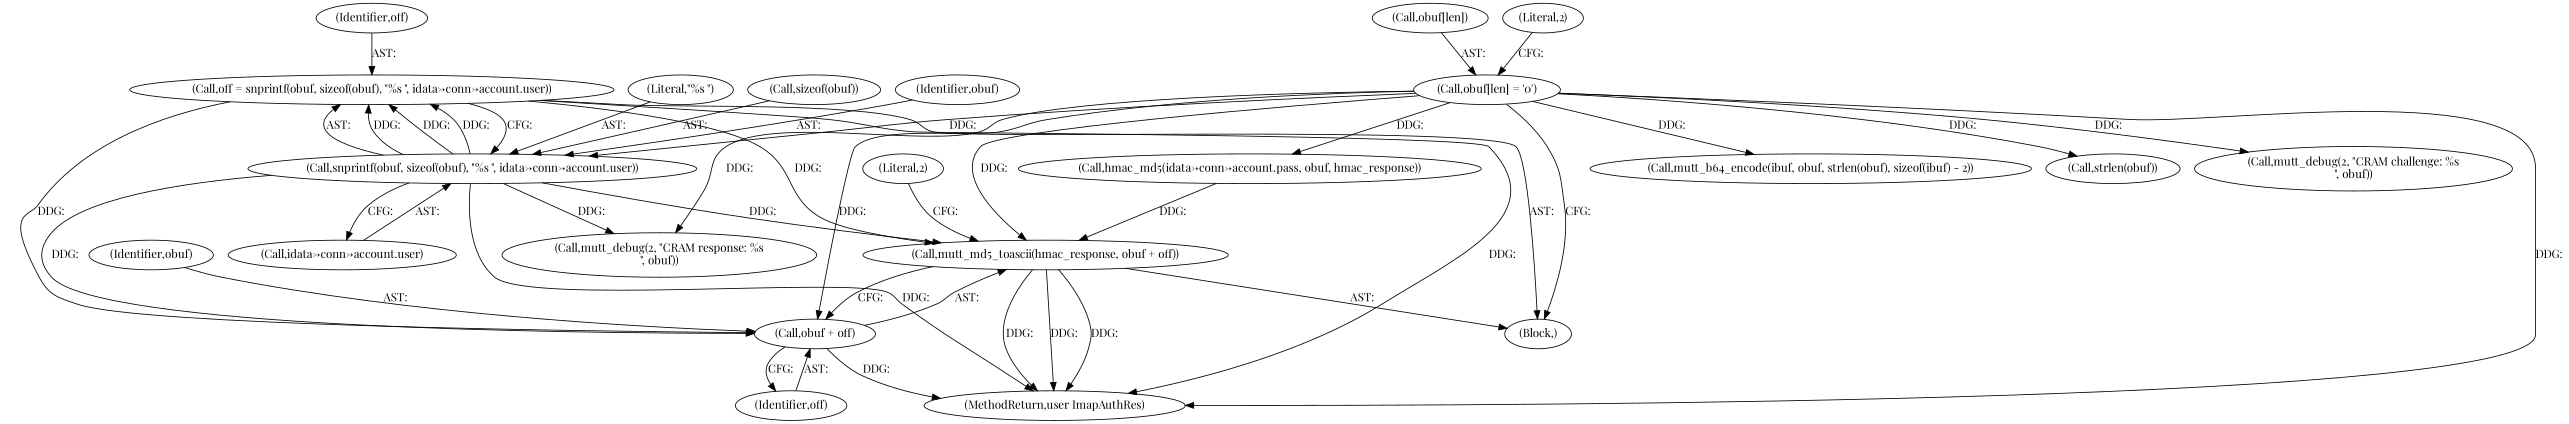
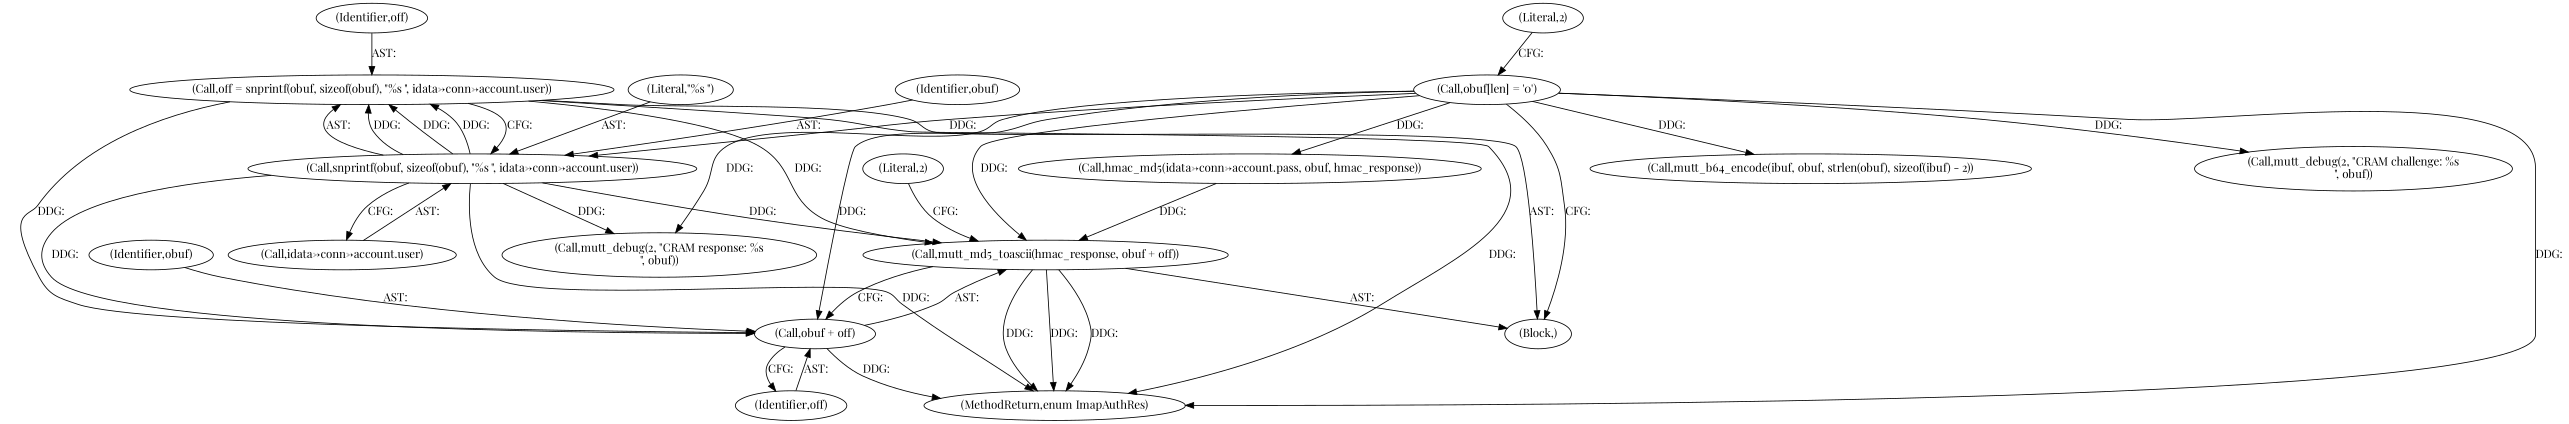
node "(Call,obuf[len])": removed
node "(Call,sizeof(obuf))": removed
node "(Call,strlen(obuf))": removed
node "(MethodReturn,user ImapAuthRes)": label "(MethodReturn,user ImapAuthRes)" -> "(MethodReturn,enum ImapAuthRes)"
